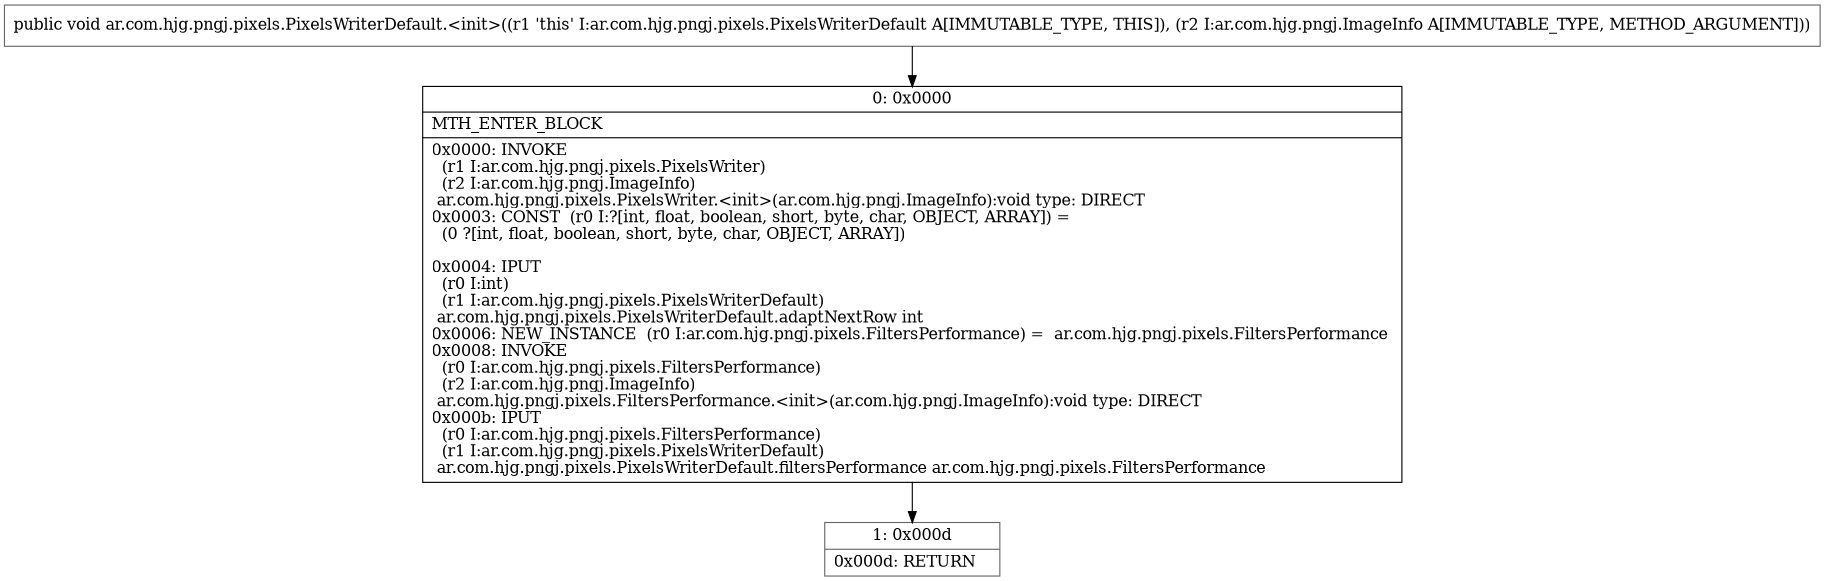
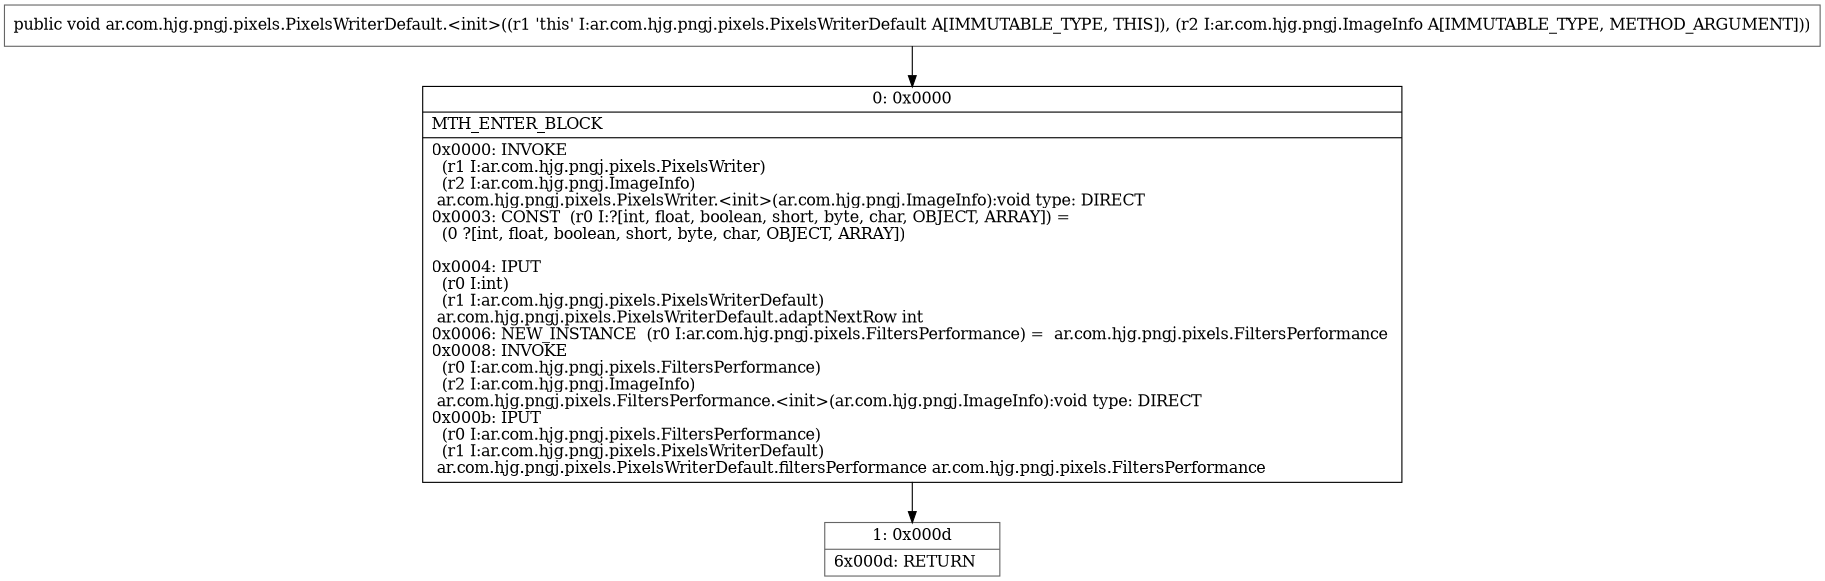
node "1: 0x000d": text "0x000d: RETURN" -> "6x000d: RETURN"
